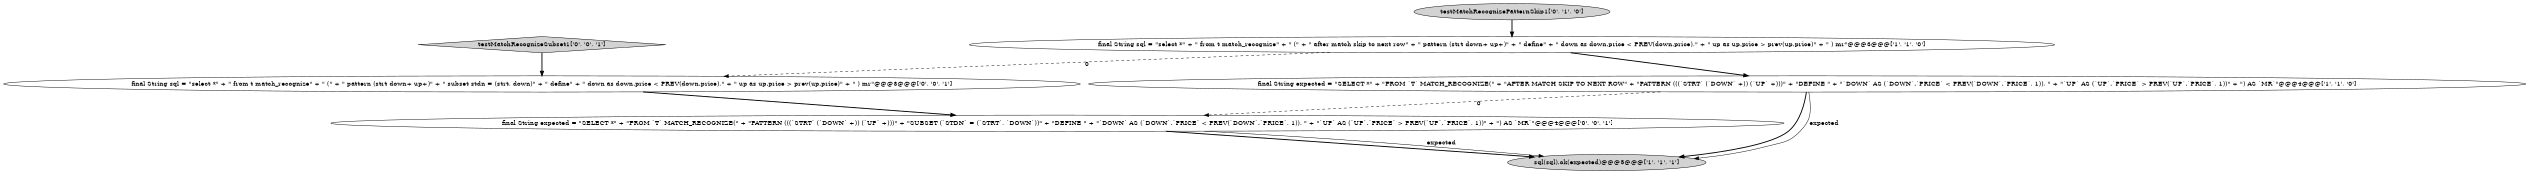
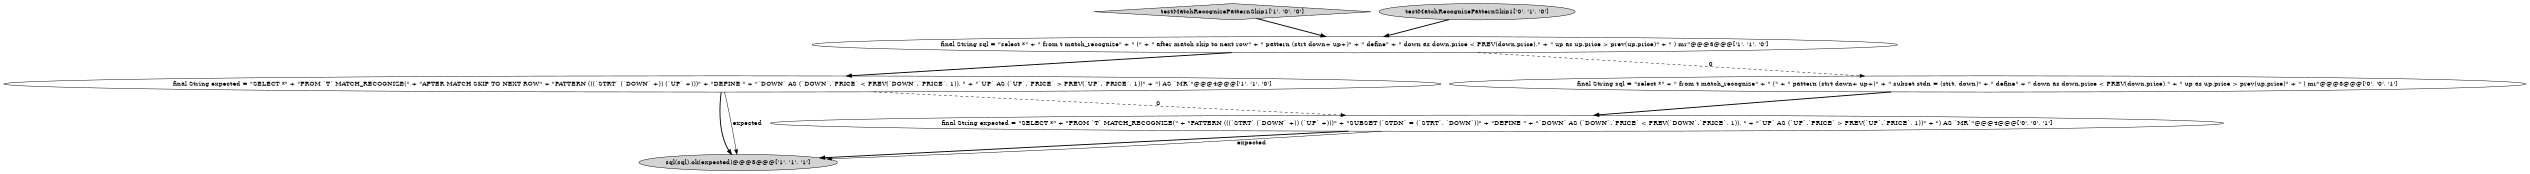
node "testMatchRecognizePatternSkip1['1', '0', '0']": added
node "testMatchRecognizeSubset1['0', '0', '1']": removed
